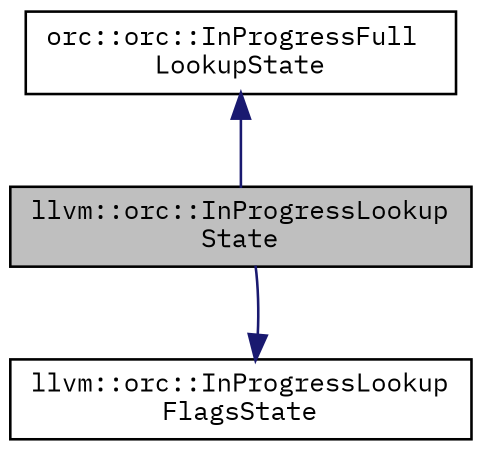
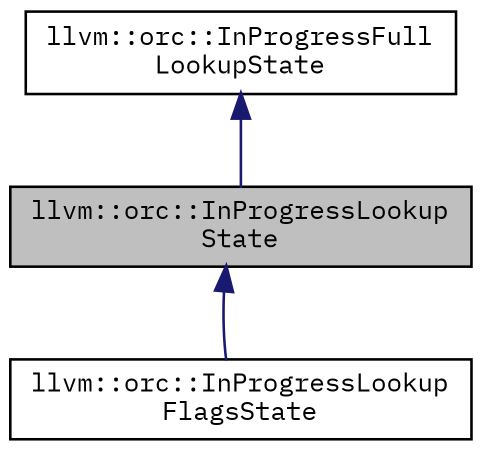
node "orc::orc::InProgressFull LookupState": label "orc::orc::InProgressFull LookupState" -> "llvm::orc::InProgressFull LookupState"
edge "llvm::orc::InProgressLookup State" -> "llvm::orc::InProgressLookup FlagsState": reversed
